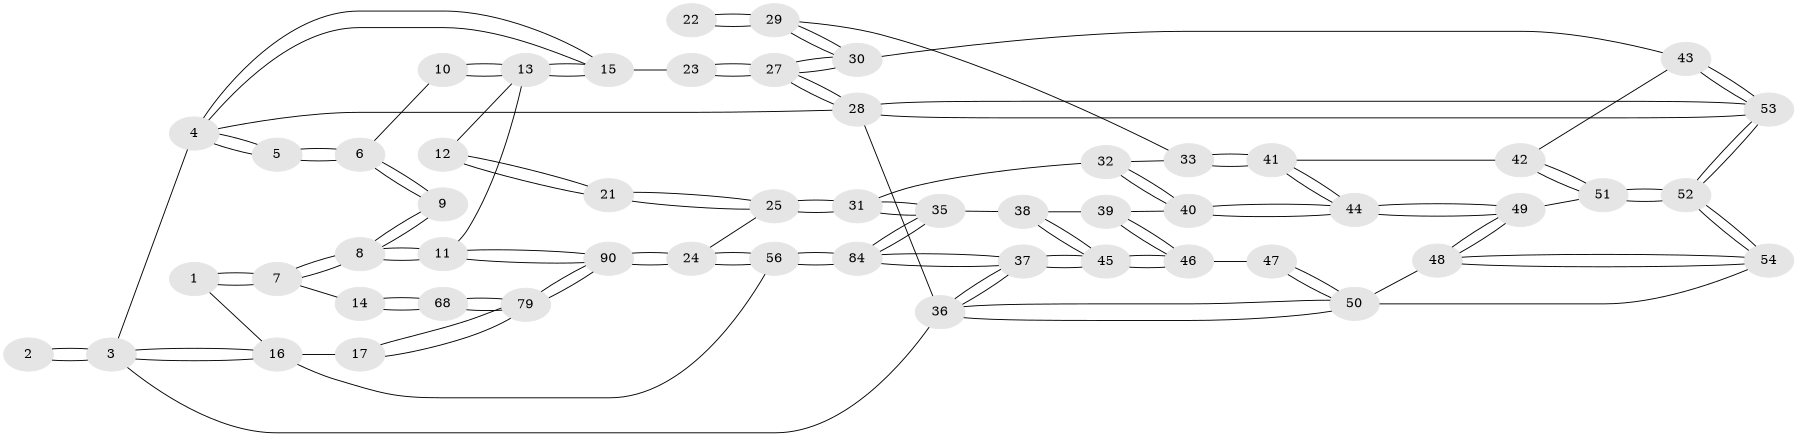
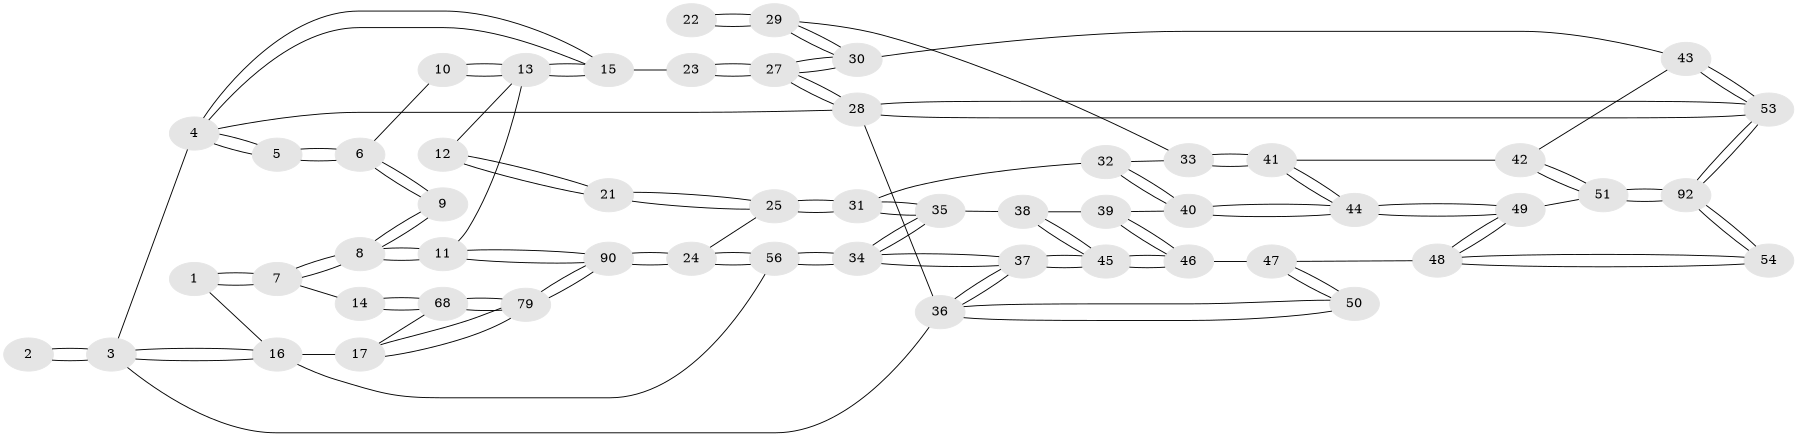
node "52": label "52" -> "92"
node "84": label "84" -> "34"
edge "48" -- "50": now "48" -- "47"
edge "54" -- "50": removed
edge "68" -- "17": added
